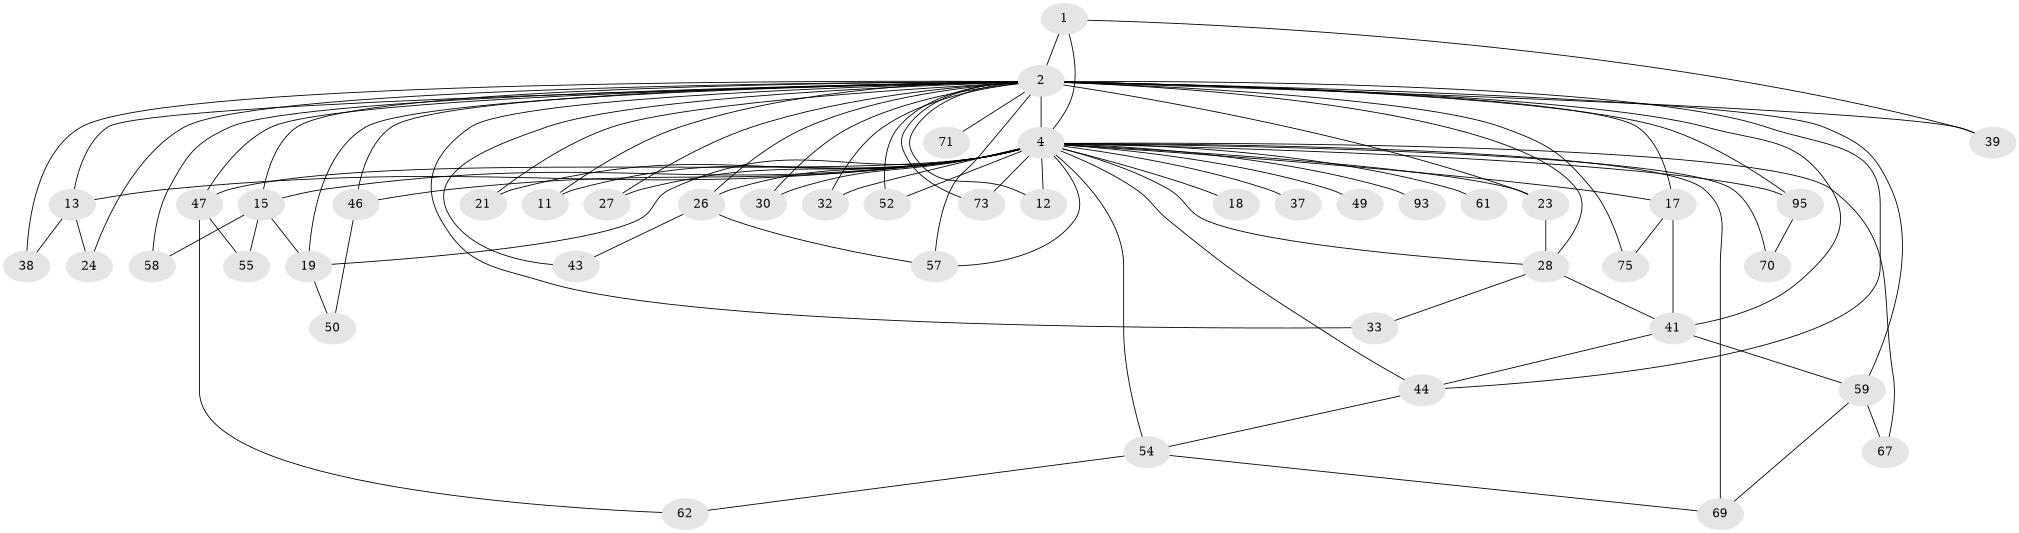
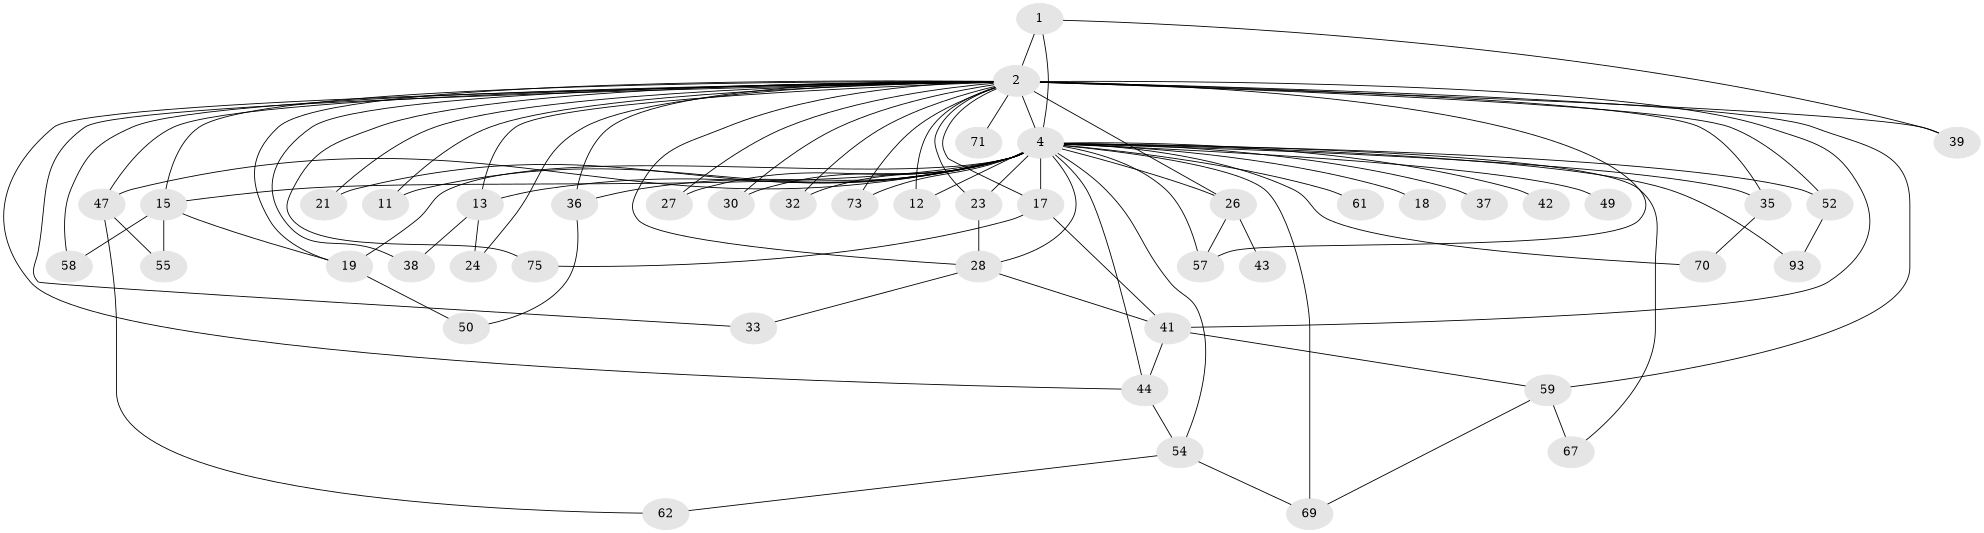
edge "2" -- "43": removed
node "46": label "46" -> "36"
node "42": added
node "95": label "95" -> "35"
edge "52" -- "93": added
